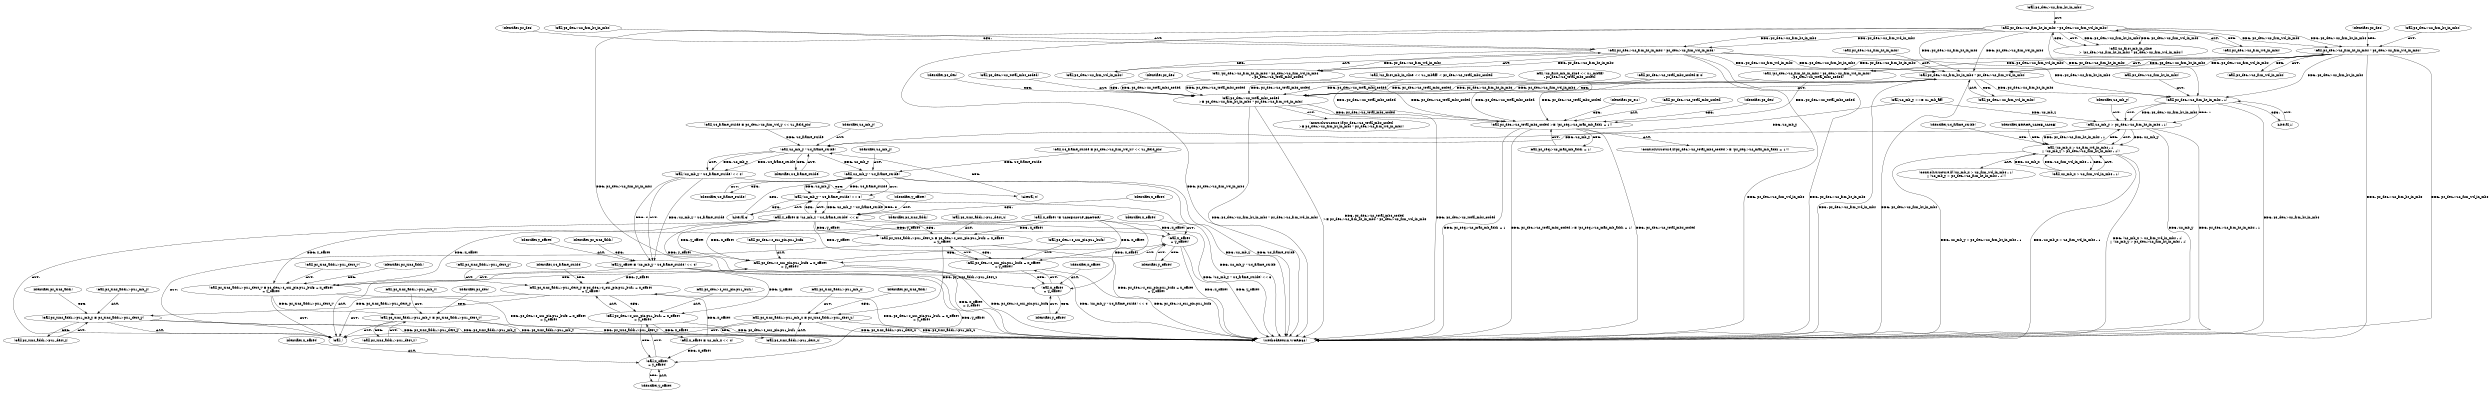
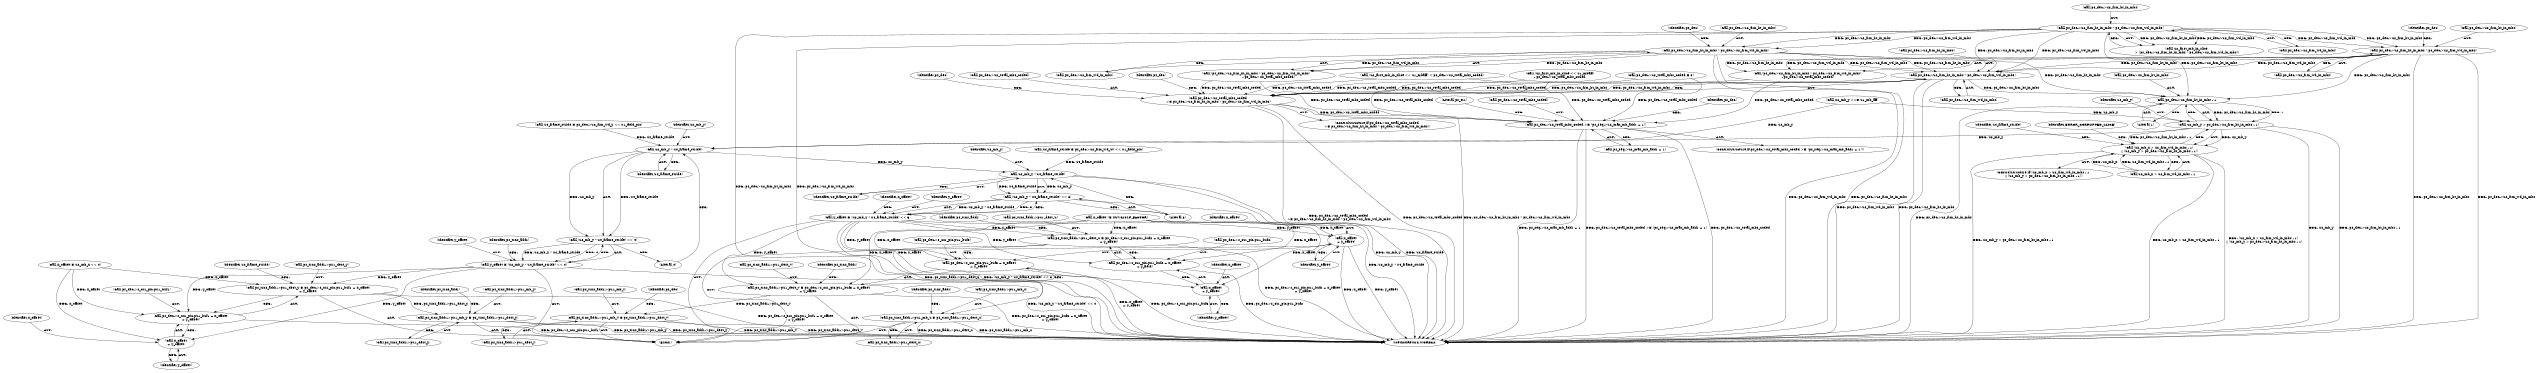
node "(Identifier,ps_err)": label "(Identifier,ps_err)" -> "(Literal,ps_err)"
edge "(Call,u2_mb_y > ps_dec->u2_frm_ht_in_mbs - 1)" -> "(Call,ps_dec->u2_frm_ht_in_mbs - 1)": added, label "CFG:"
node "(Identifier,ERROR_SLICE_SLICE)": label "(Identifier,ERROR_SLICE_SLICE)" -> "(Identifier,ERROR_CORRUPTED_SLICE)"
node "(Call,x_offset *= SLICE420SP_FACTOR)": label "(Call,x_offset *= SLICE420SP_FACTOR)" -> "(Call,x_offset *= YUV420SP_FACTOR)"
edge "(Call,y_offset = (u2_mb_y * u4_frame_stride) << 4)" -> "(Call,(u2_mb_y * u4_frame_stride) << 4)": added, label "CFG:"
node "(Call,ps_dec->s_cur_pic.pu1_buf2 + x_offset + y_offset)": label "(Call,ps_dec->s_cur_pic.pu1_buf2 + x_offset + y_offset)" -> "(Call,ps_dec->s_cur_pic.pu1_buf2 + x_offset + y_field)"
edge "(Call,ps_dec->s_cur_pic.pu1_buf1 + x_offset + y_offset)" -> "(Call,x_offset = u2_mb_x << 4)": reversed
node "(Call,)": label "(Call,)" -> "(Block,)"
